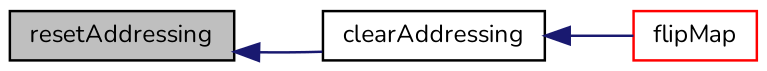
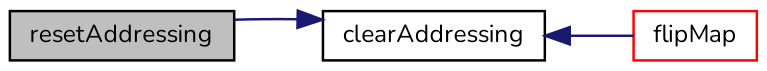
edge "clearAddressing" -> "resetAddressing": reversed
